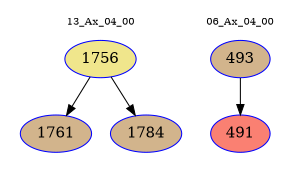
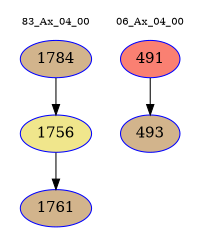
cluster "13_Ax_04_00": label "13_Ax_04_00" -> "83_Ax_04_00"
edge "493" -> "491": reversed
edge "1756" -> "1784": reversed
